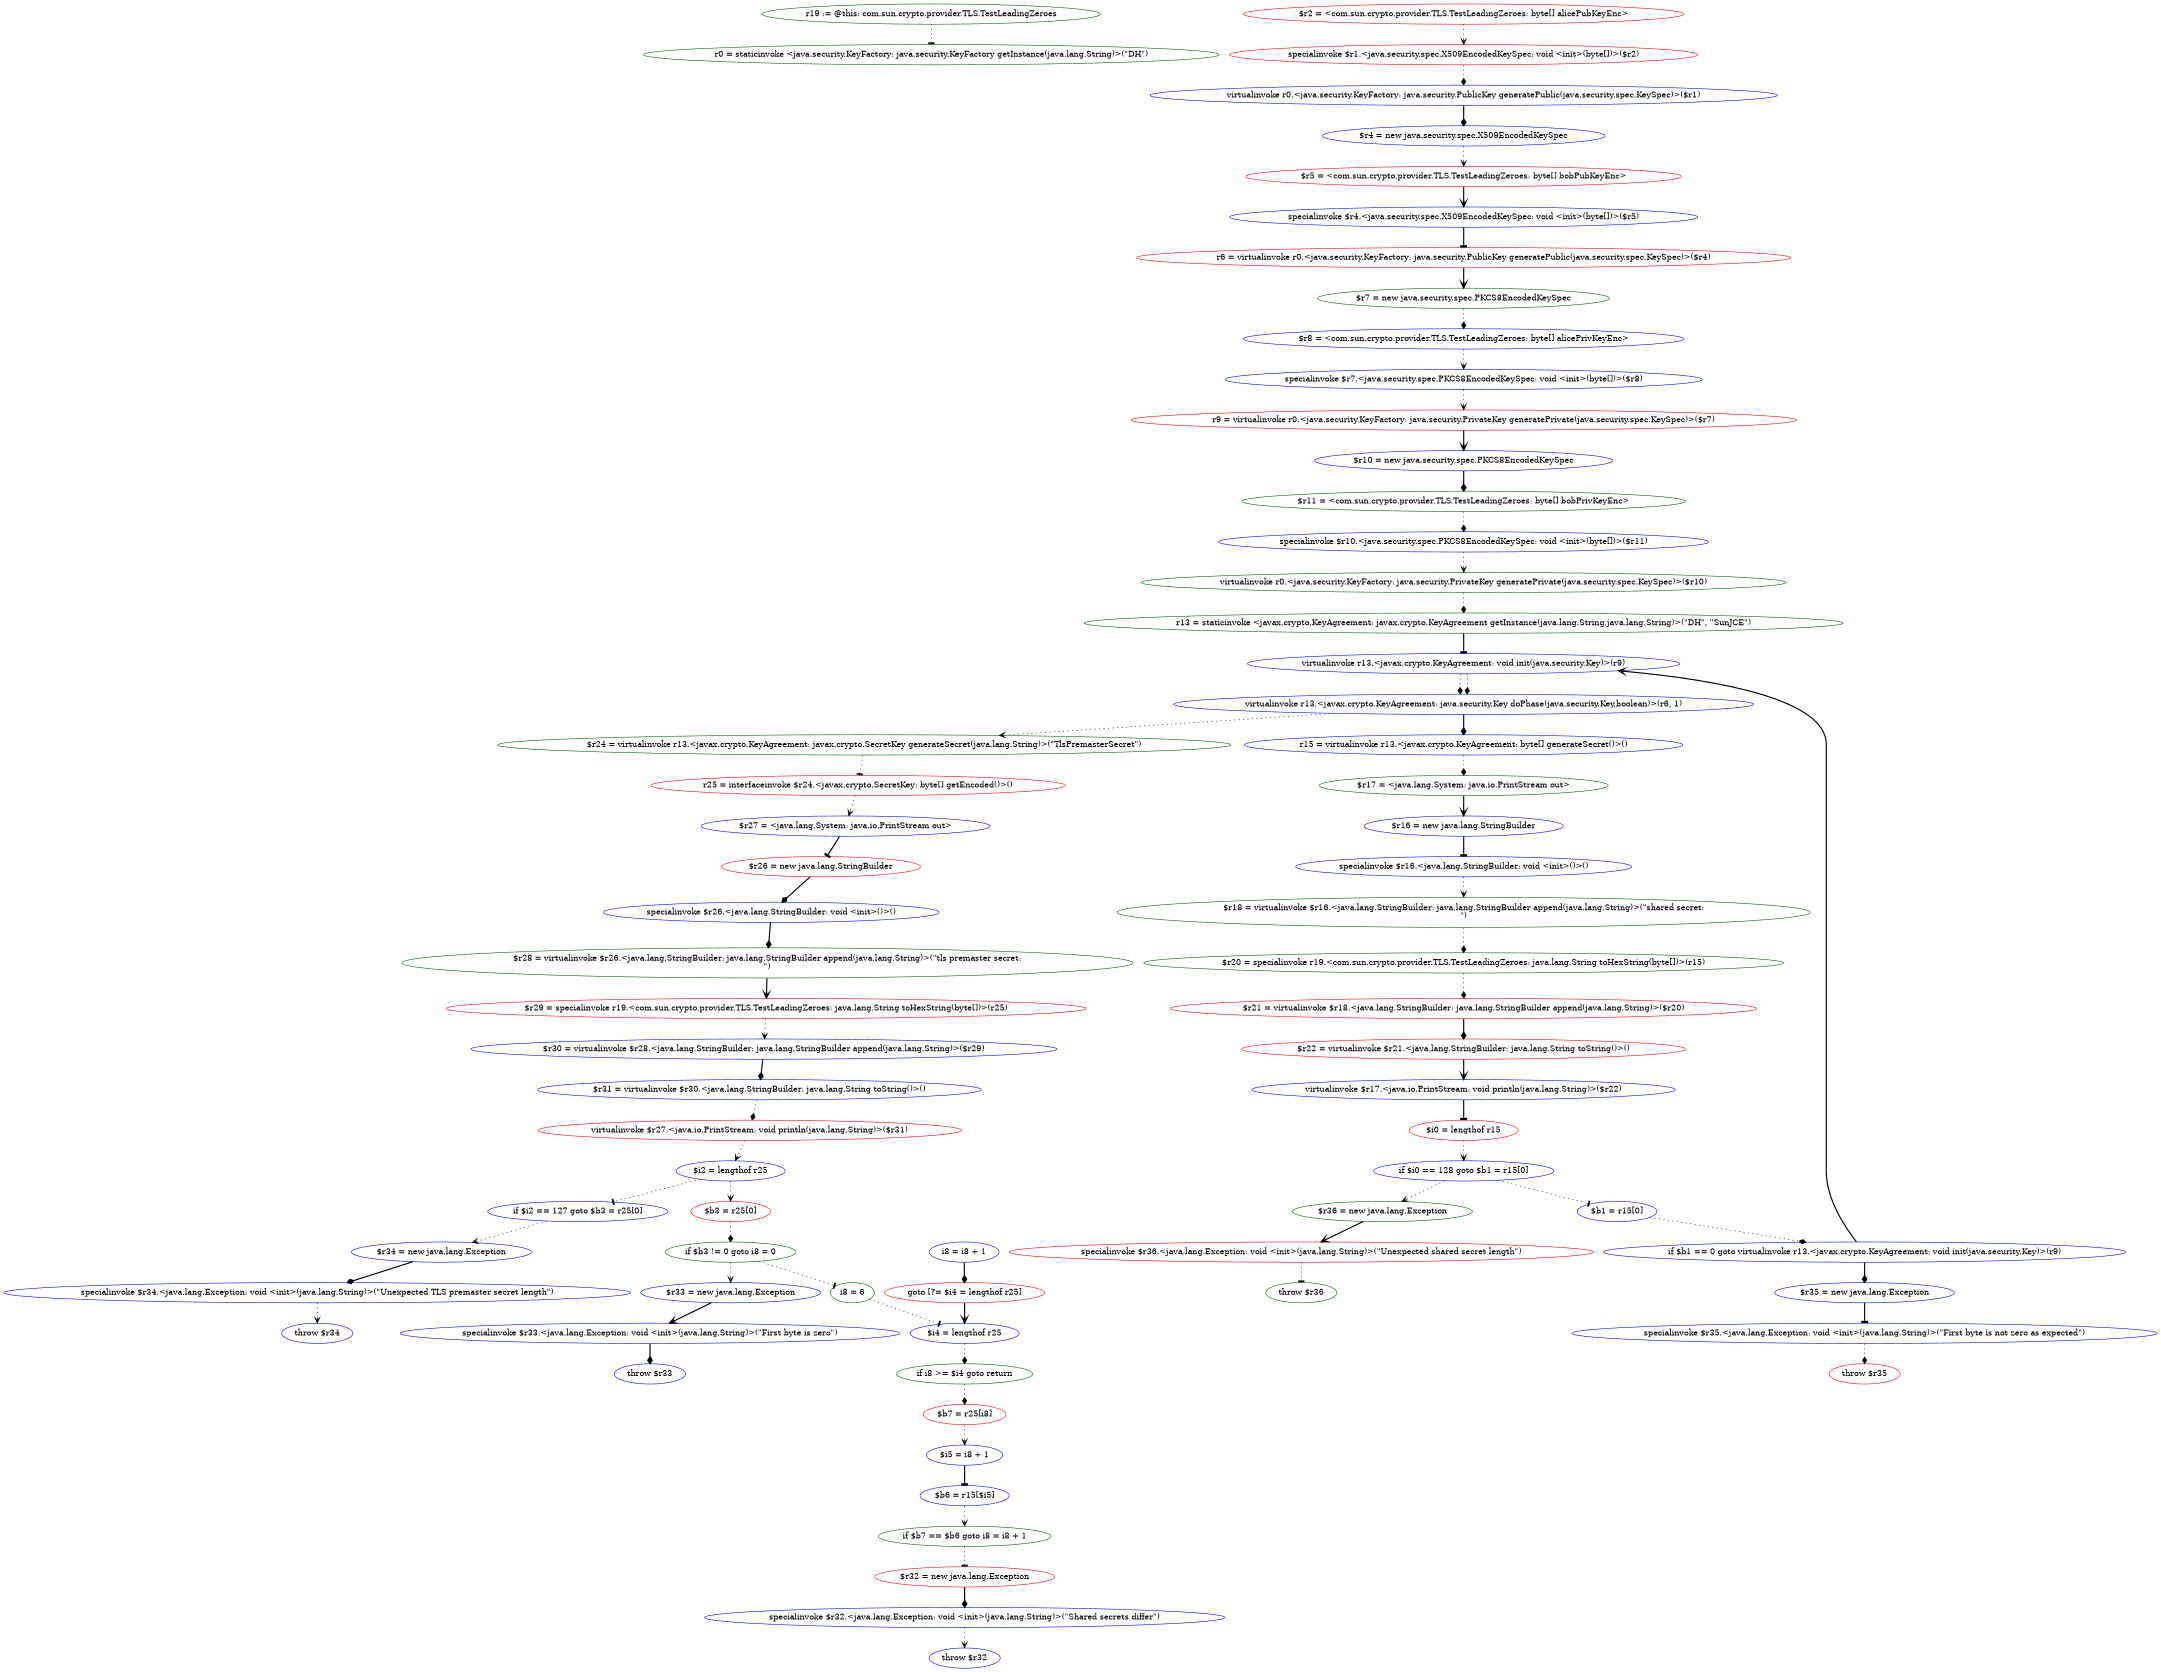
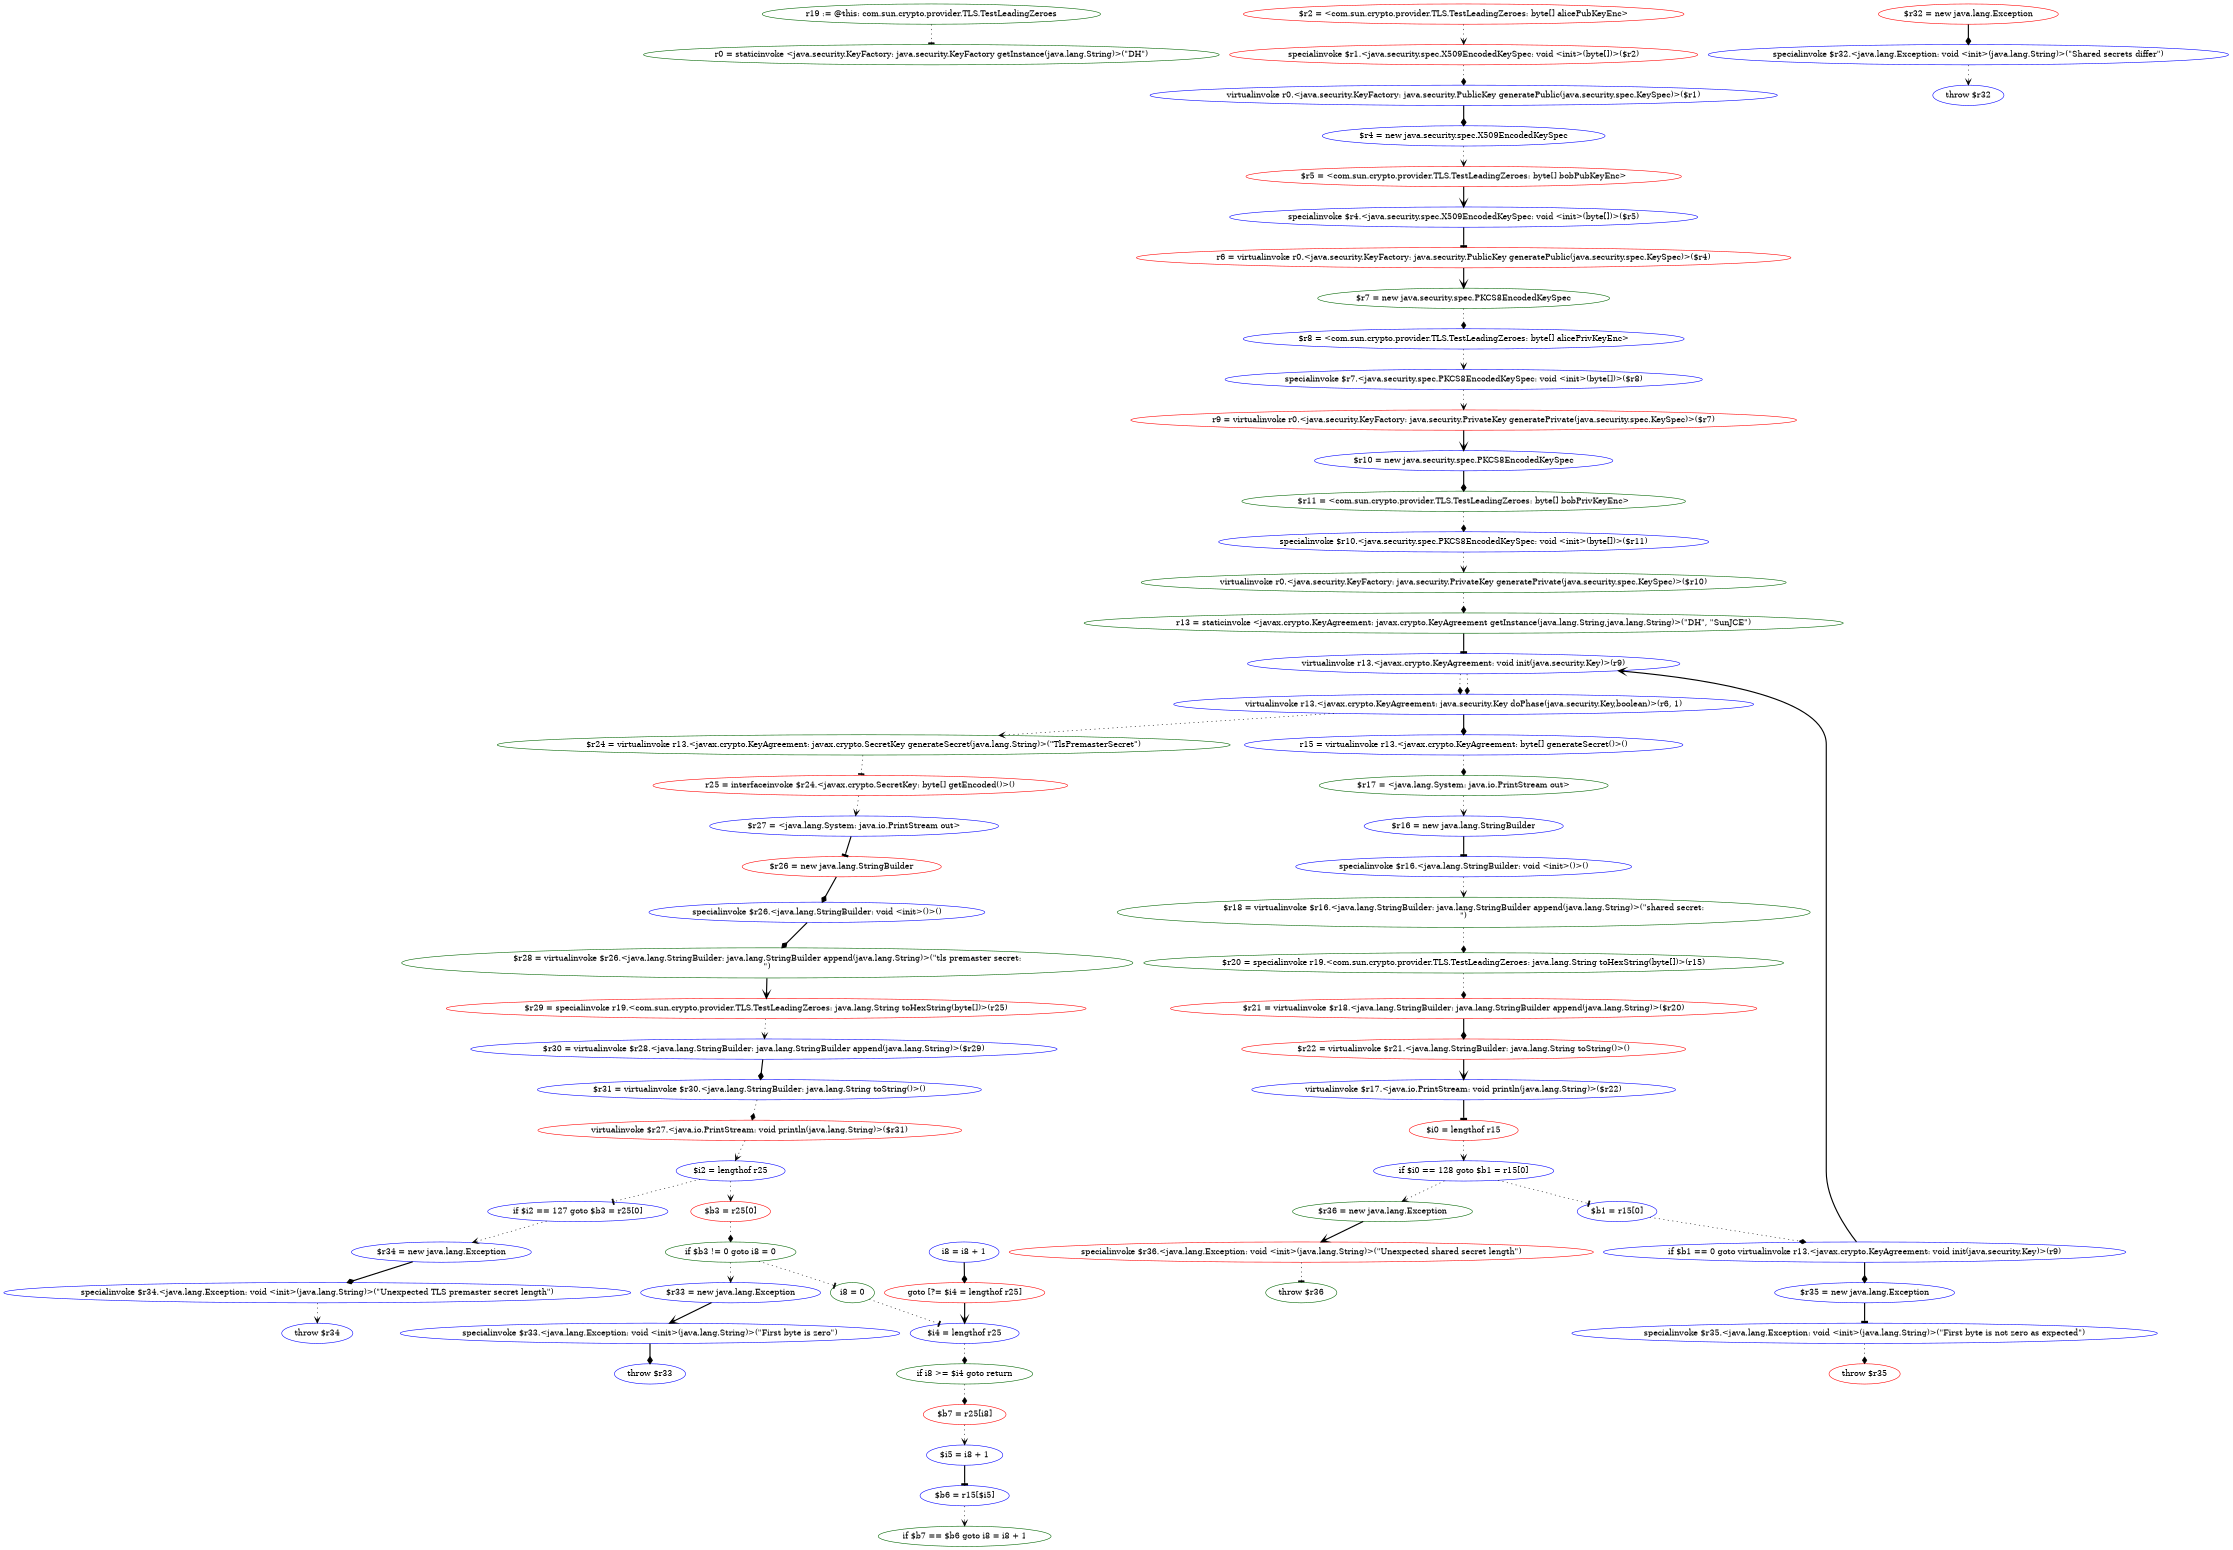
edge "$r17 = <java.lang.System: java.io.PrintStream out>" -> "$r16 = new java.lang.StringBuilder": style bold -> dotted
node "i8 = 6": label "i8 = 6" -> "i8 = 0"
edge "if $b7 == $b6 goto i8 = i8 + 1" -> "$r32 = new java.lang.Exception": removed
